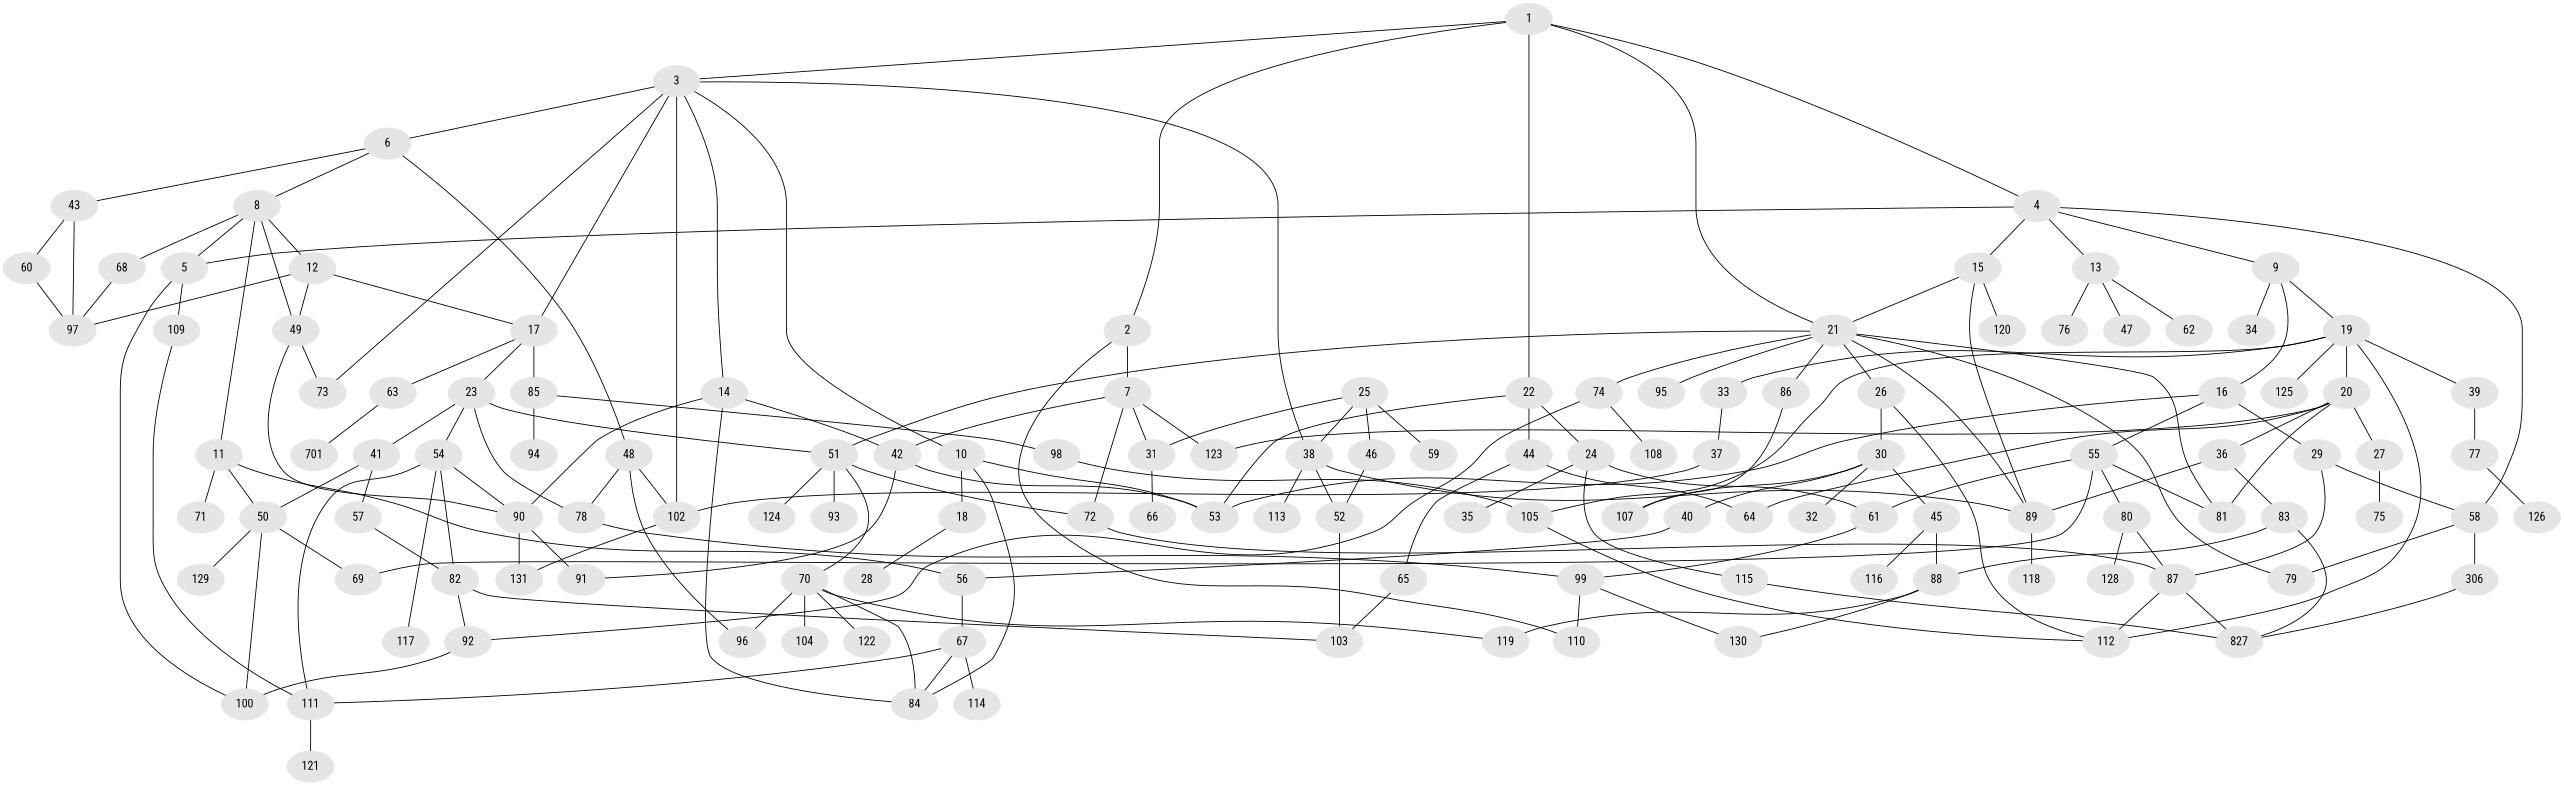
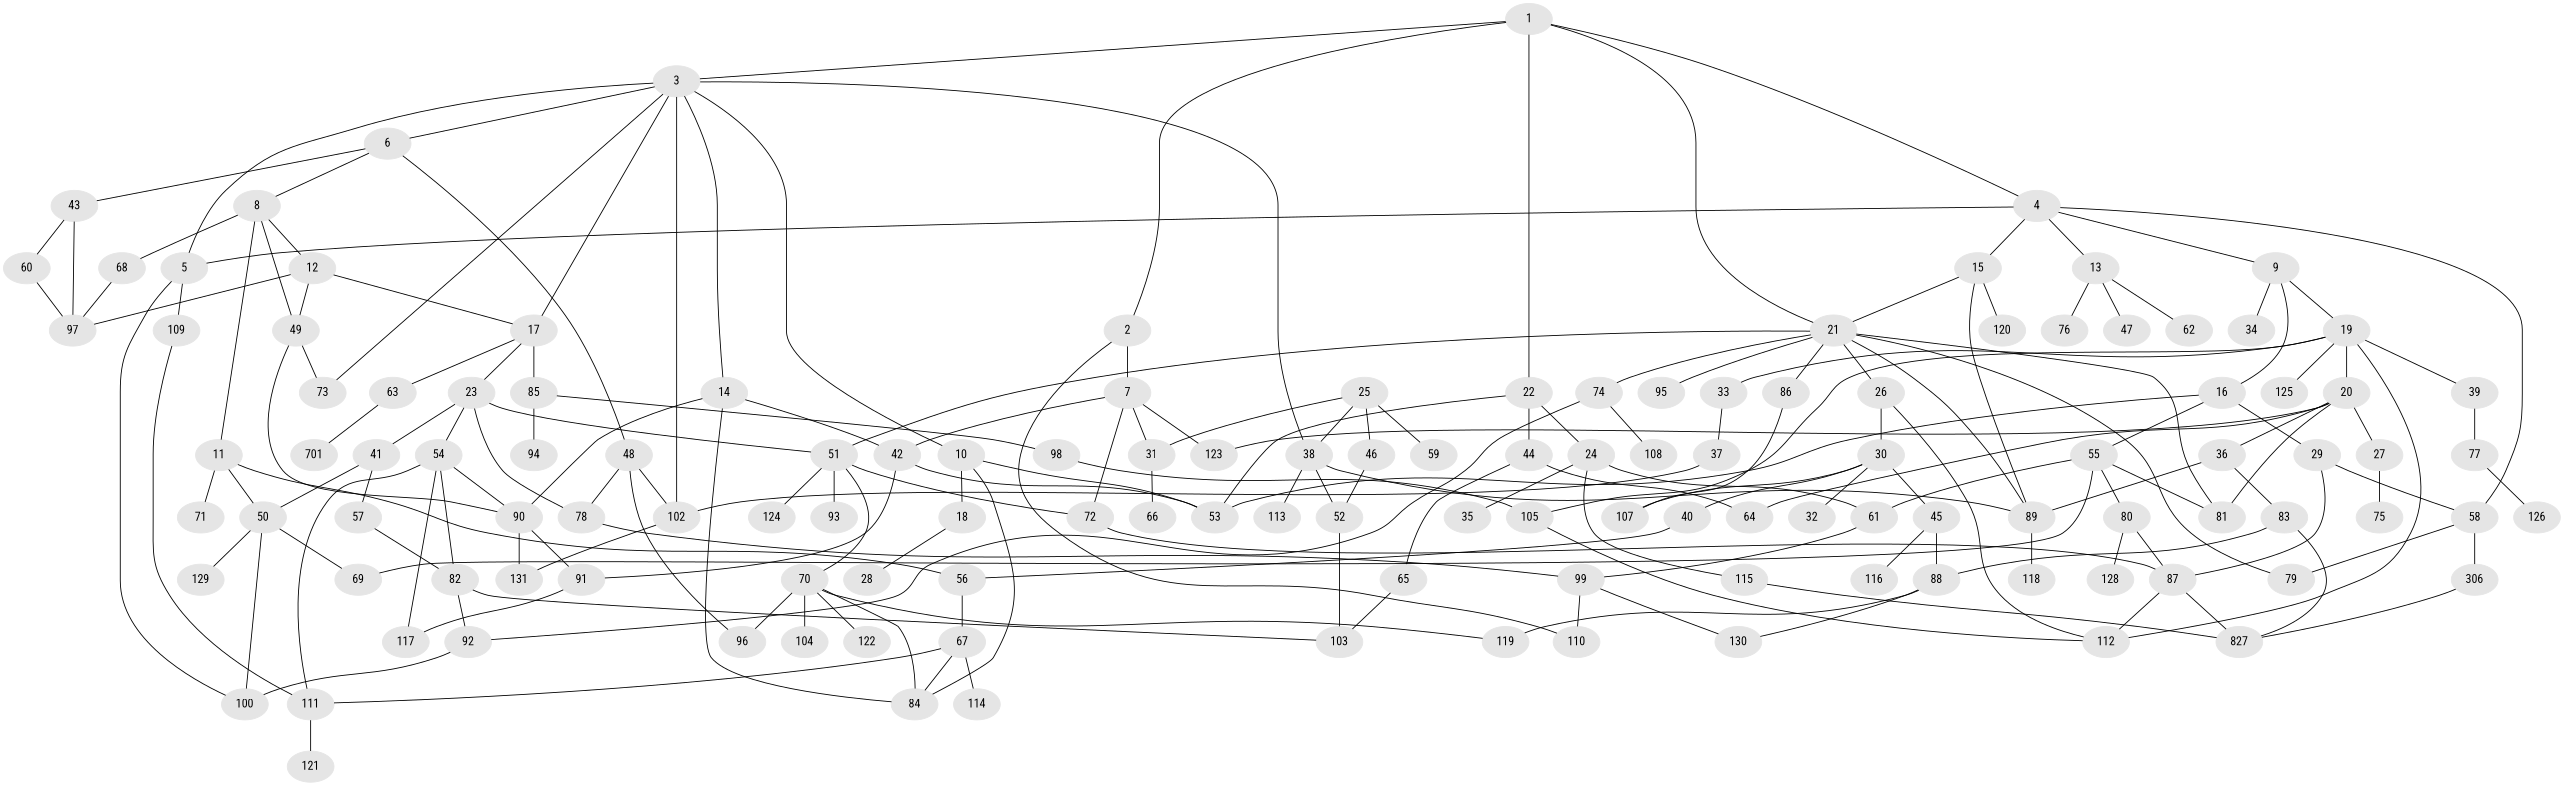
edge "8" -- "5": now "3" -- "5"
edge "91" -- "117": added
